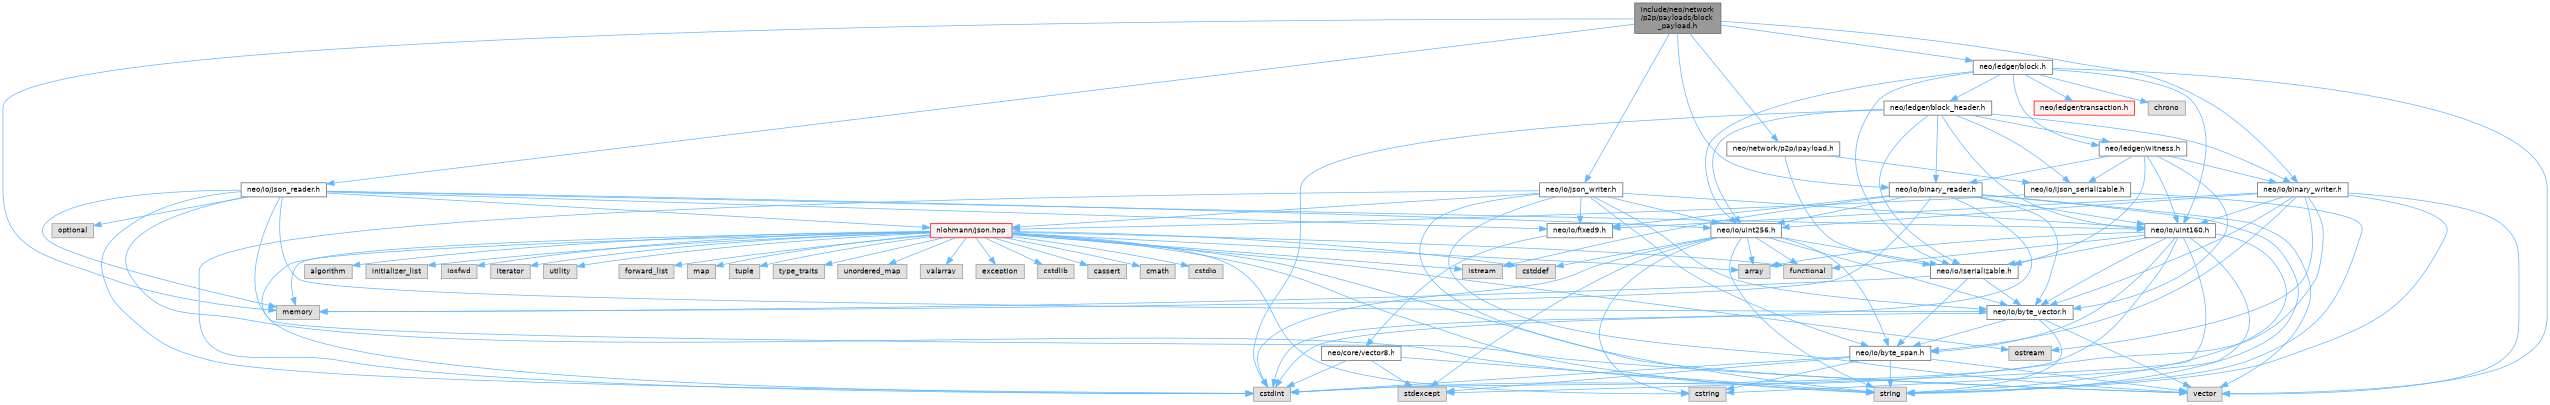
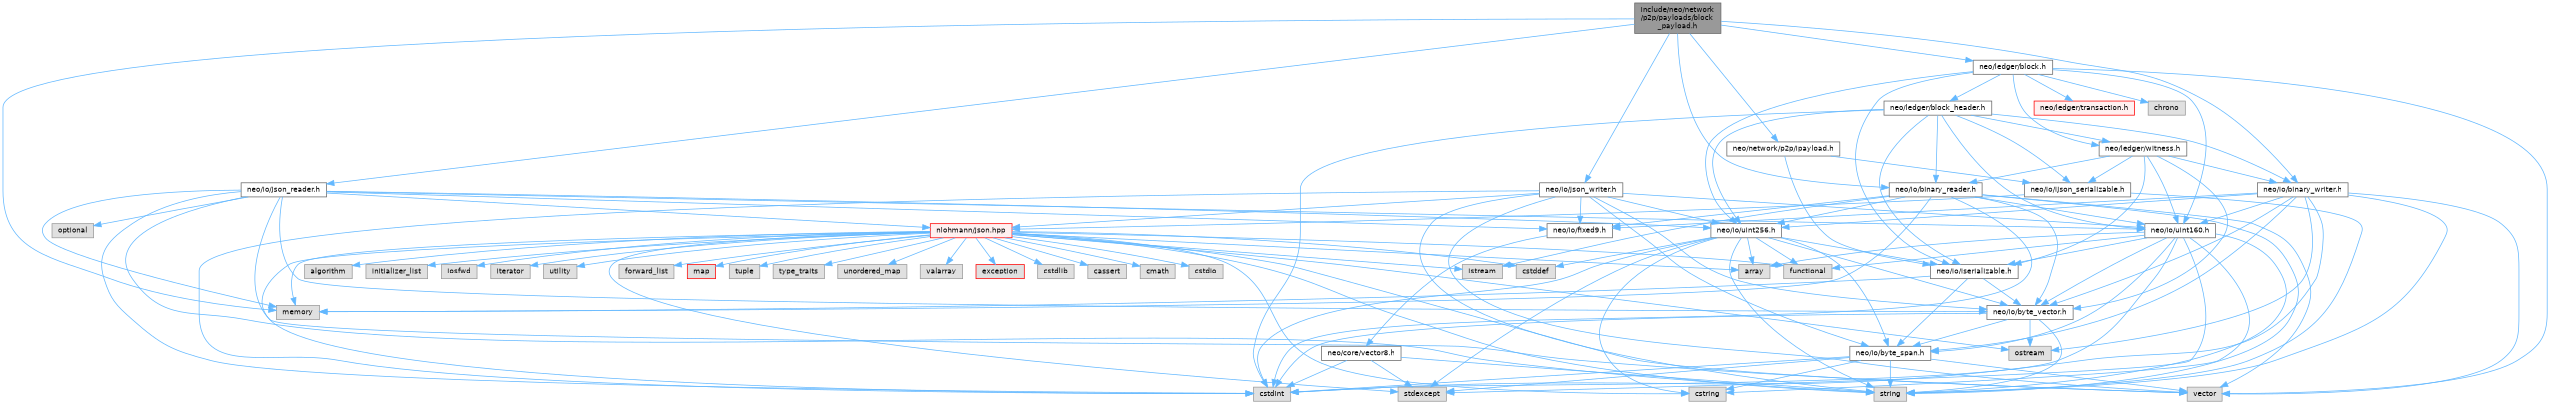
node "map": color grey60 -> red
node "exception": color grey60 -> red
edge "nlohmann/json.hpp" -> "stdexcept": added
edge "neo/io/byte_vector.h" -> "vector": now "neo/io/byte_vector.h" -> "ostream"
